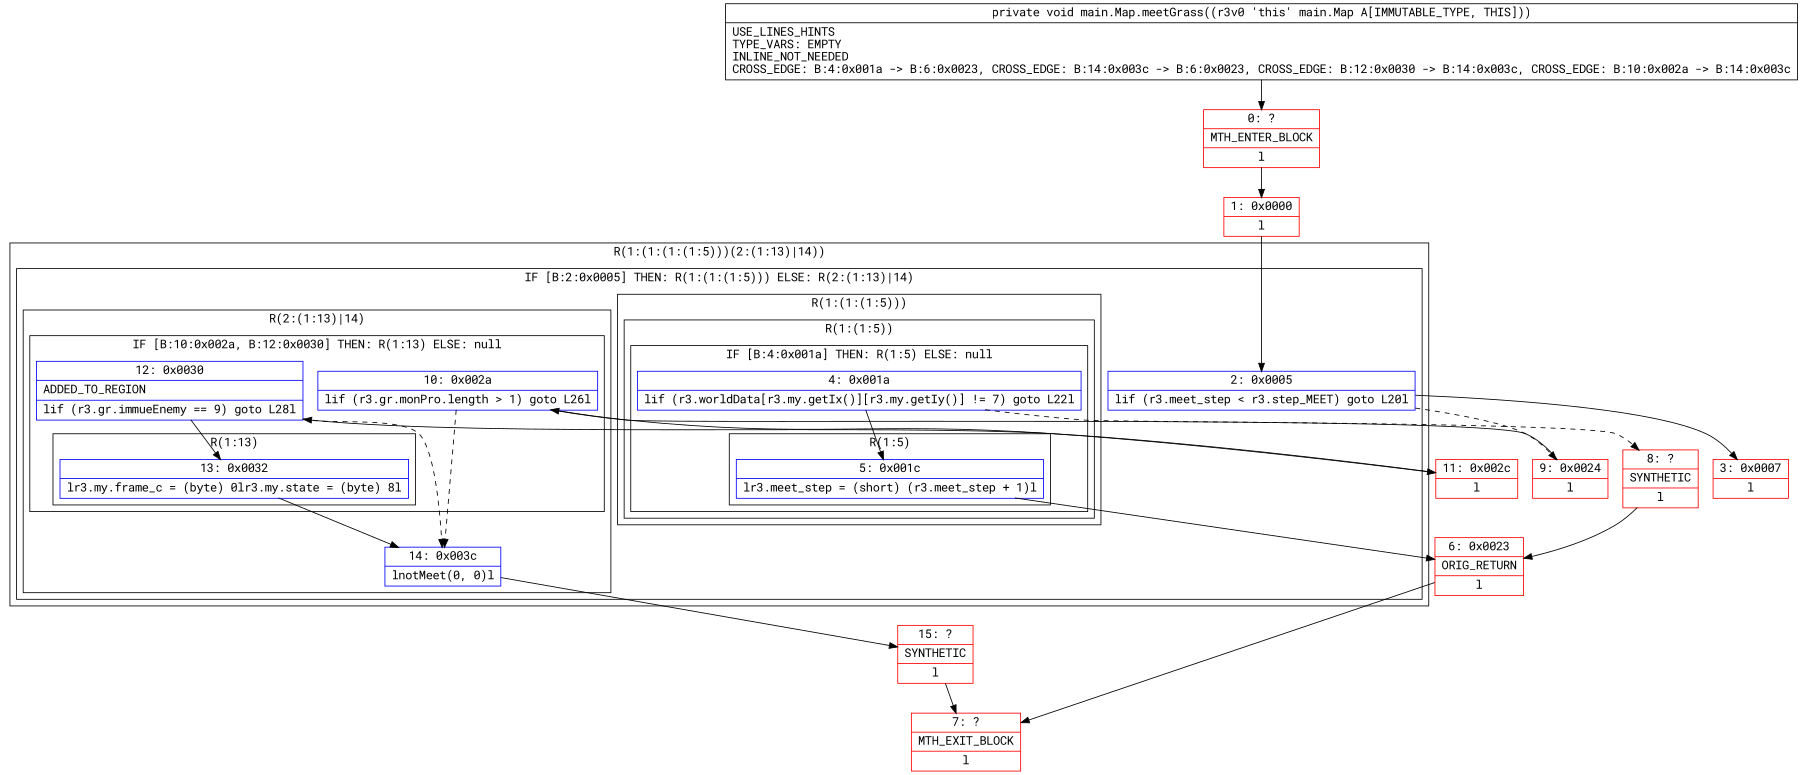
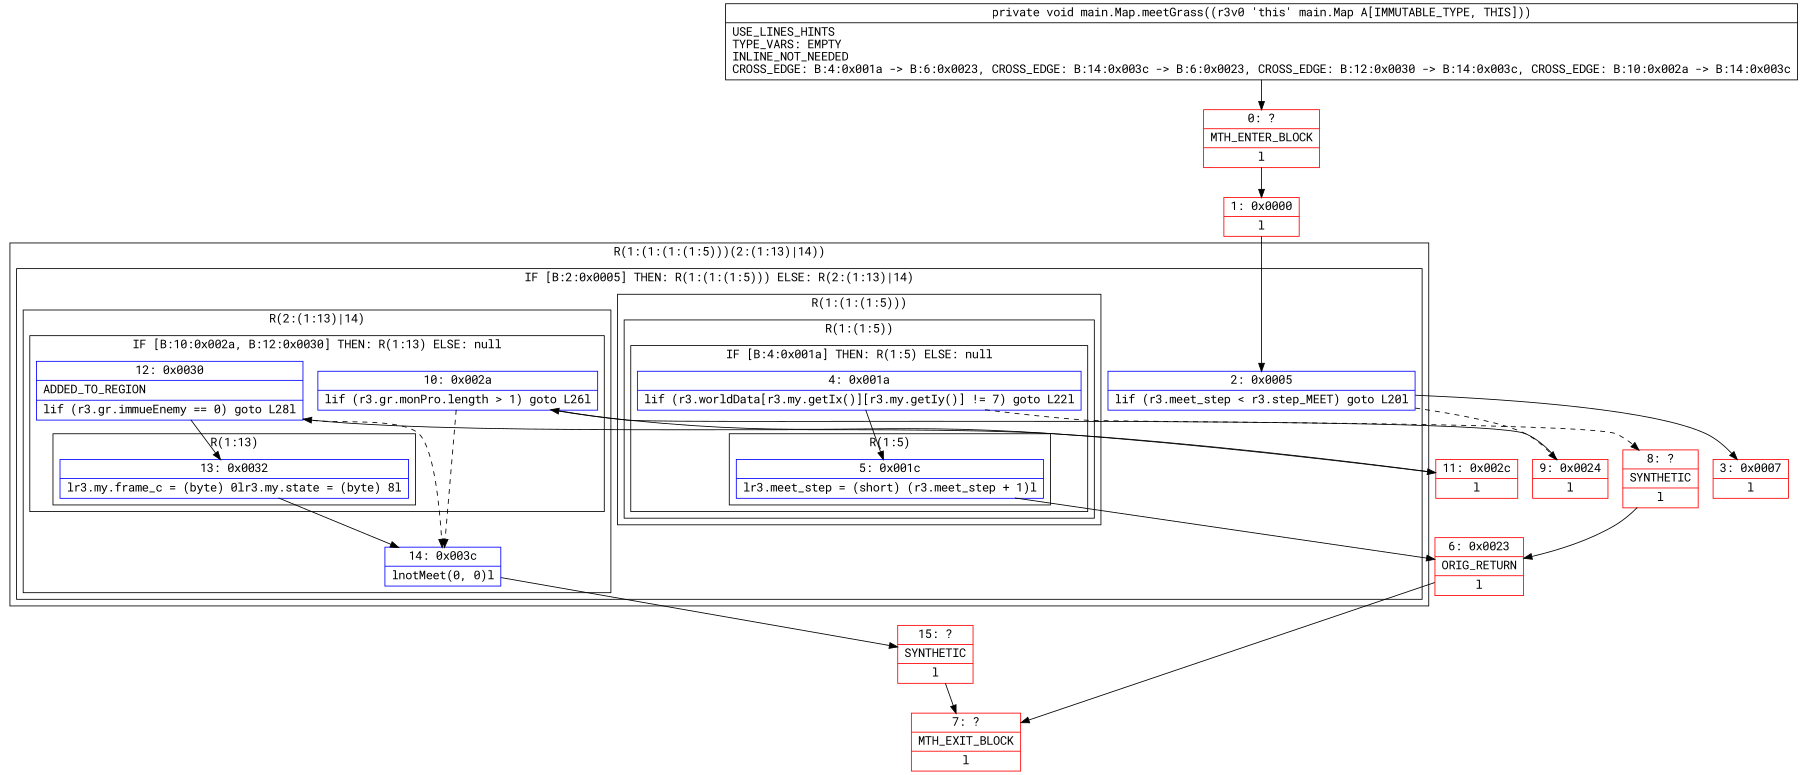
node "12: 0x0030": text "lif (r3.gr.immueEnemy == 9) goto L28l" -> "lif (r3.gr.immueEnemy == 0) goto L28l"
